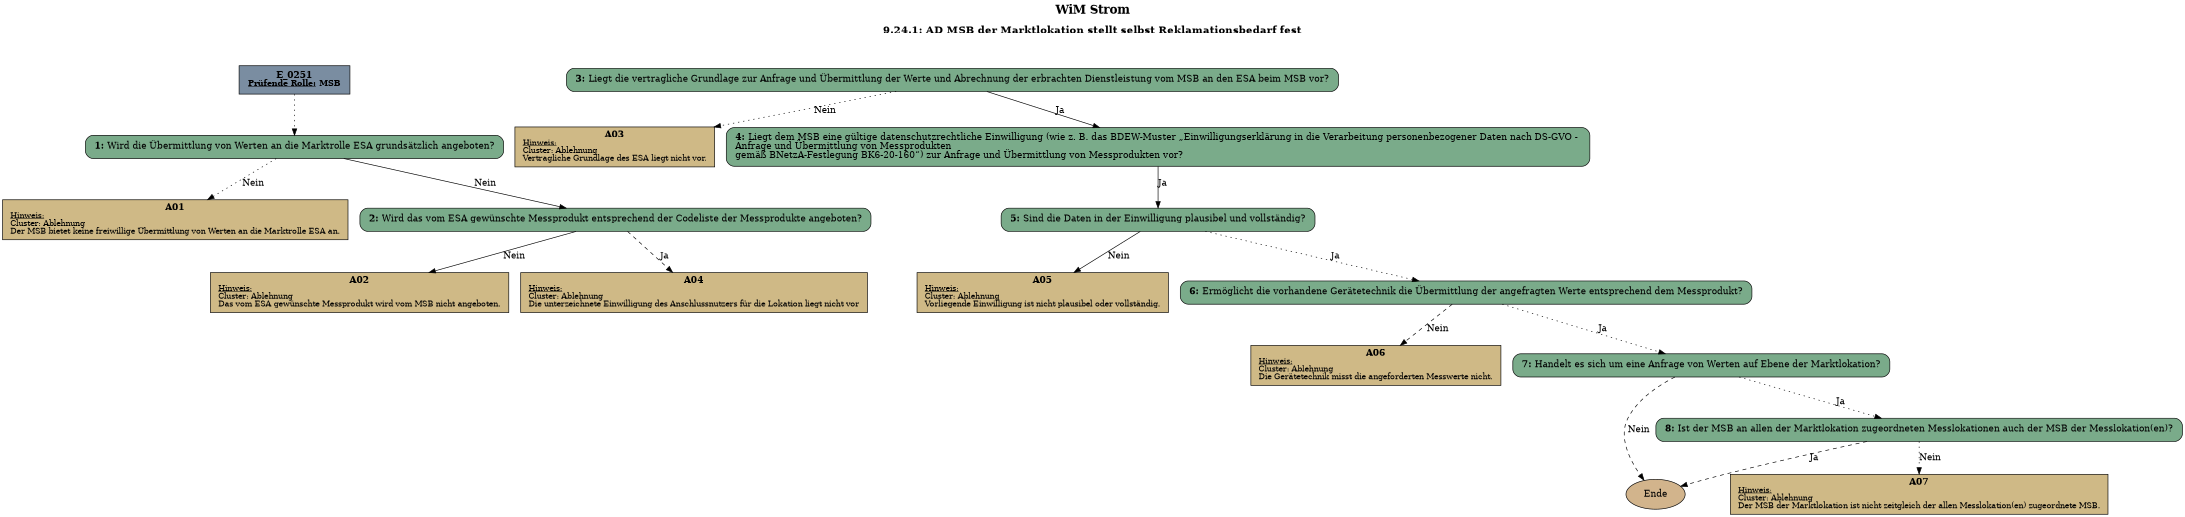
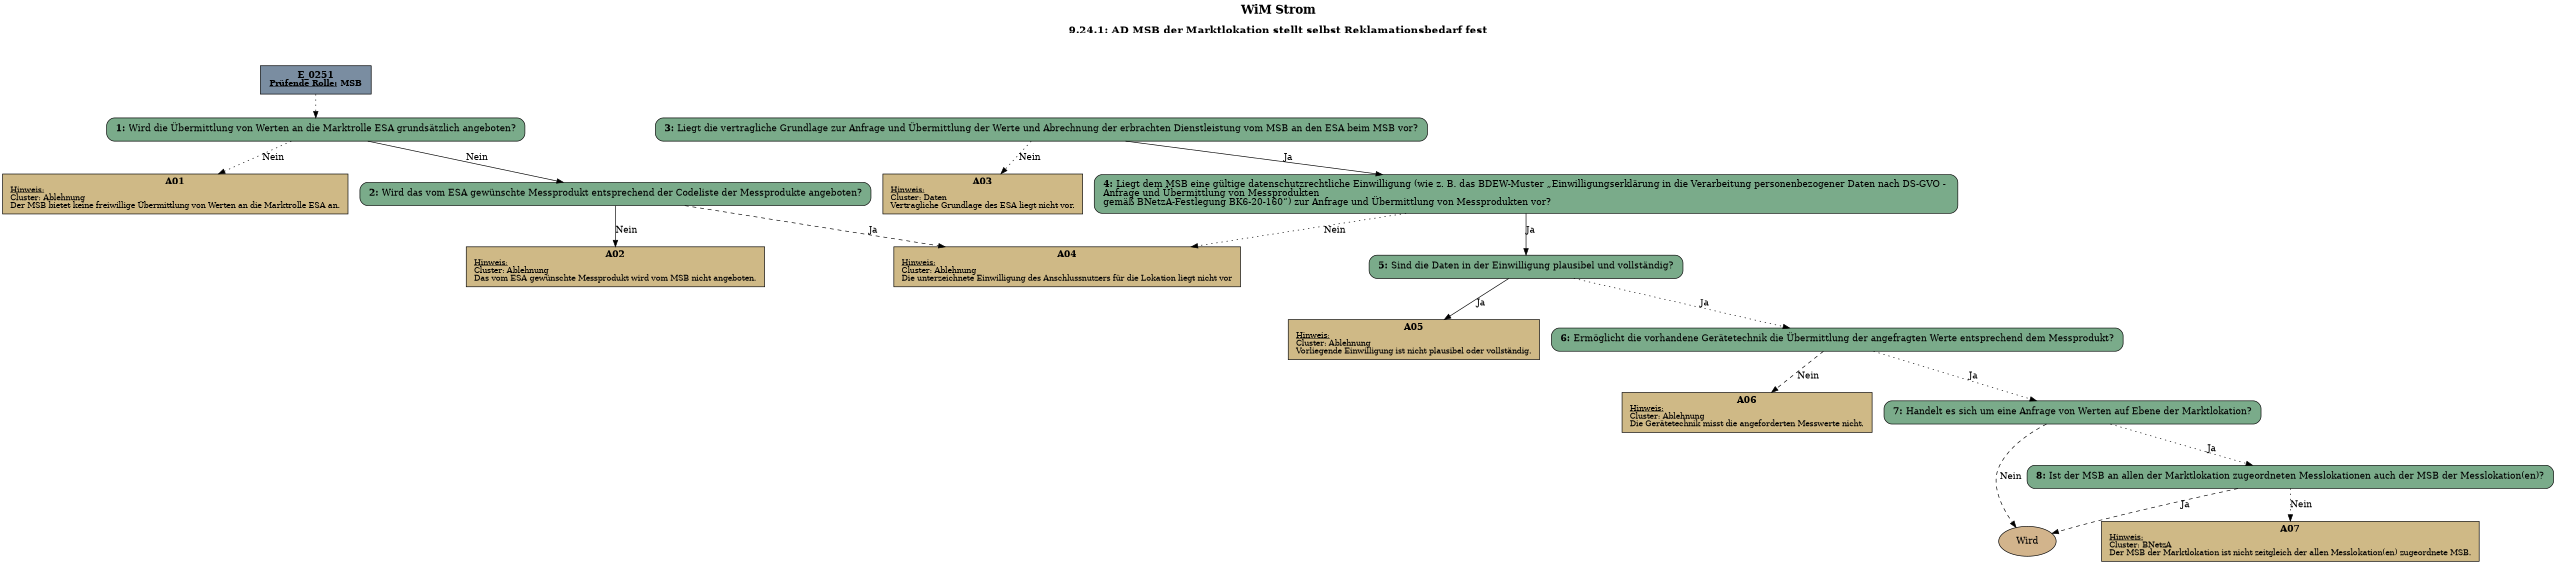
node "A03": text "Cluster: Ablehnung" -> "Cluster: Daten"
edge "4:" -> "A04": added, label "Nein"
edge "5:" -> "A05": label "Nein" -> "Ja"
node "Ende": label "Ende" -> "Wird"
node "A07": text "Cluster: Ablehnung" -> "Cluster: BNetzA"
